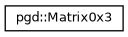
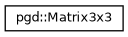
node "pgd::Matrix0x3": label "pgd::Matrix0x3" -> "pgd::Matrix3x3"
